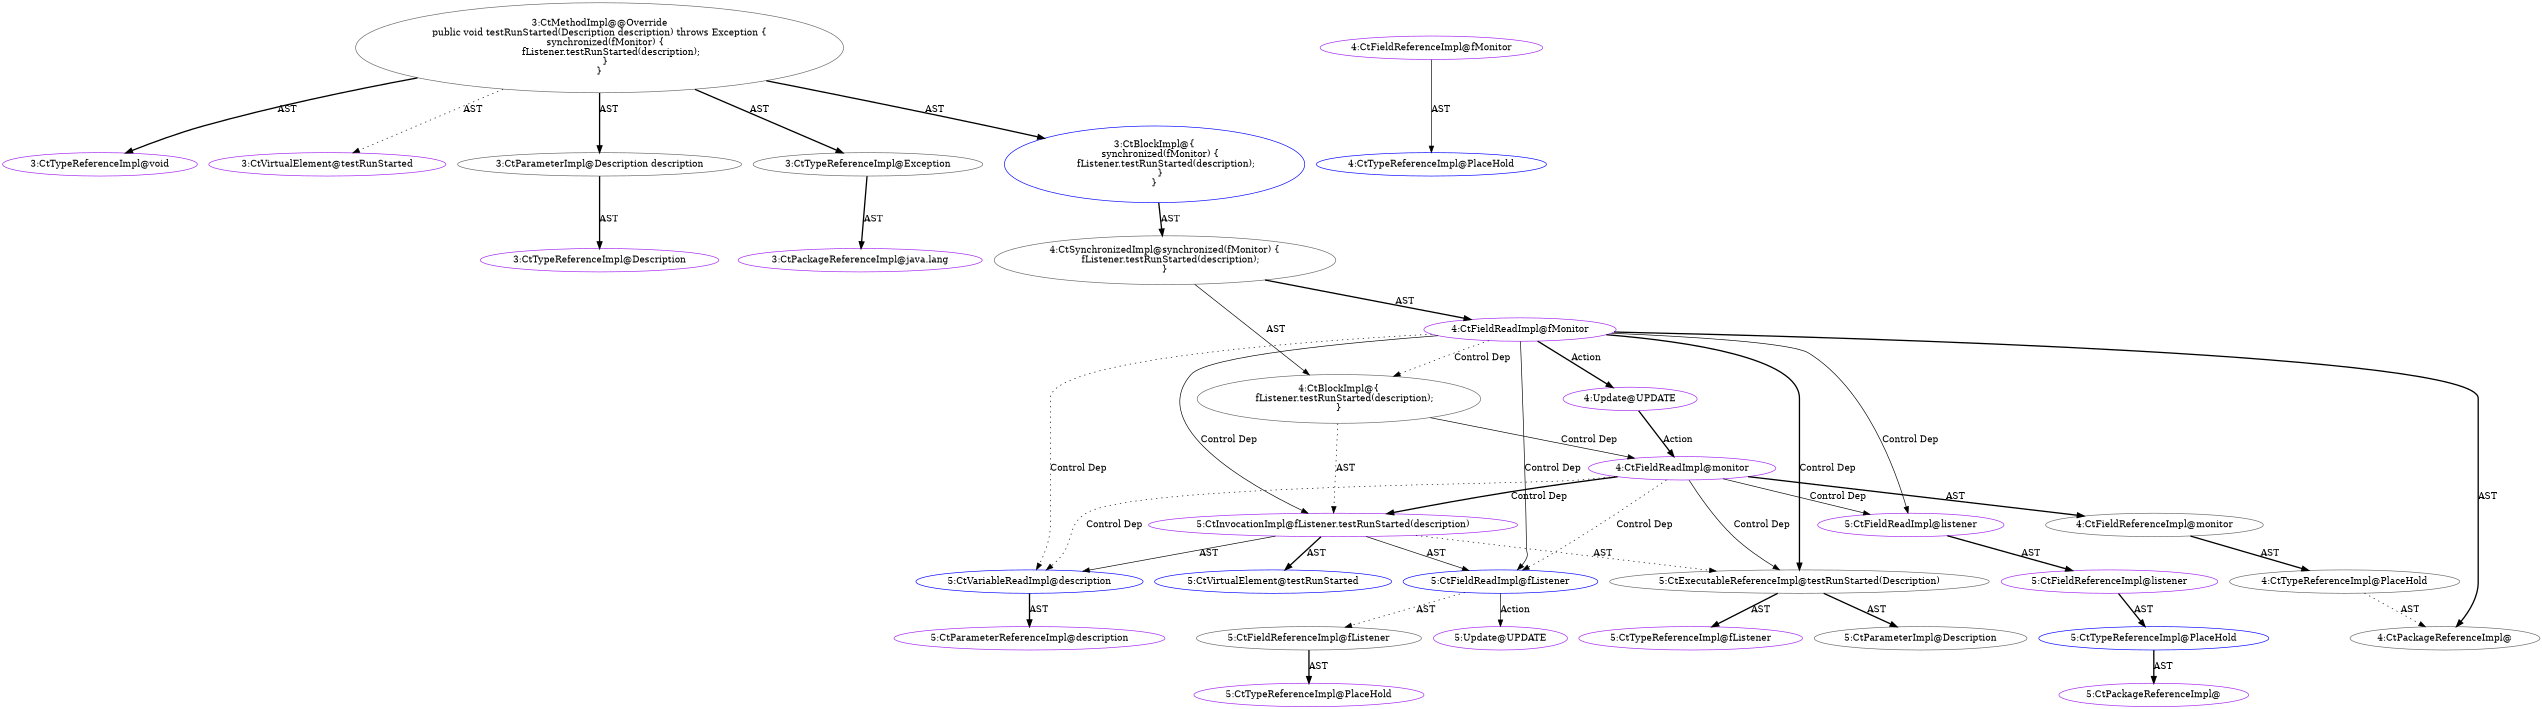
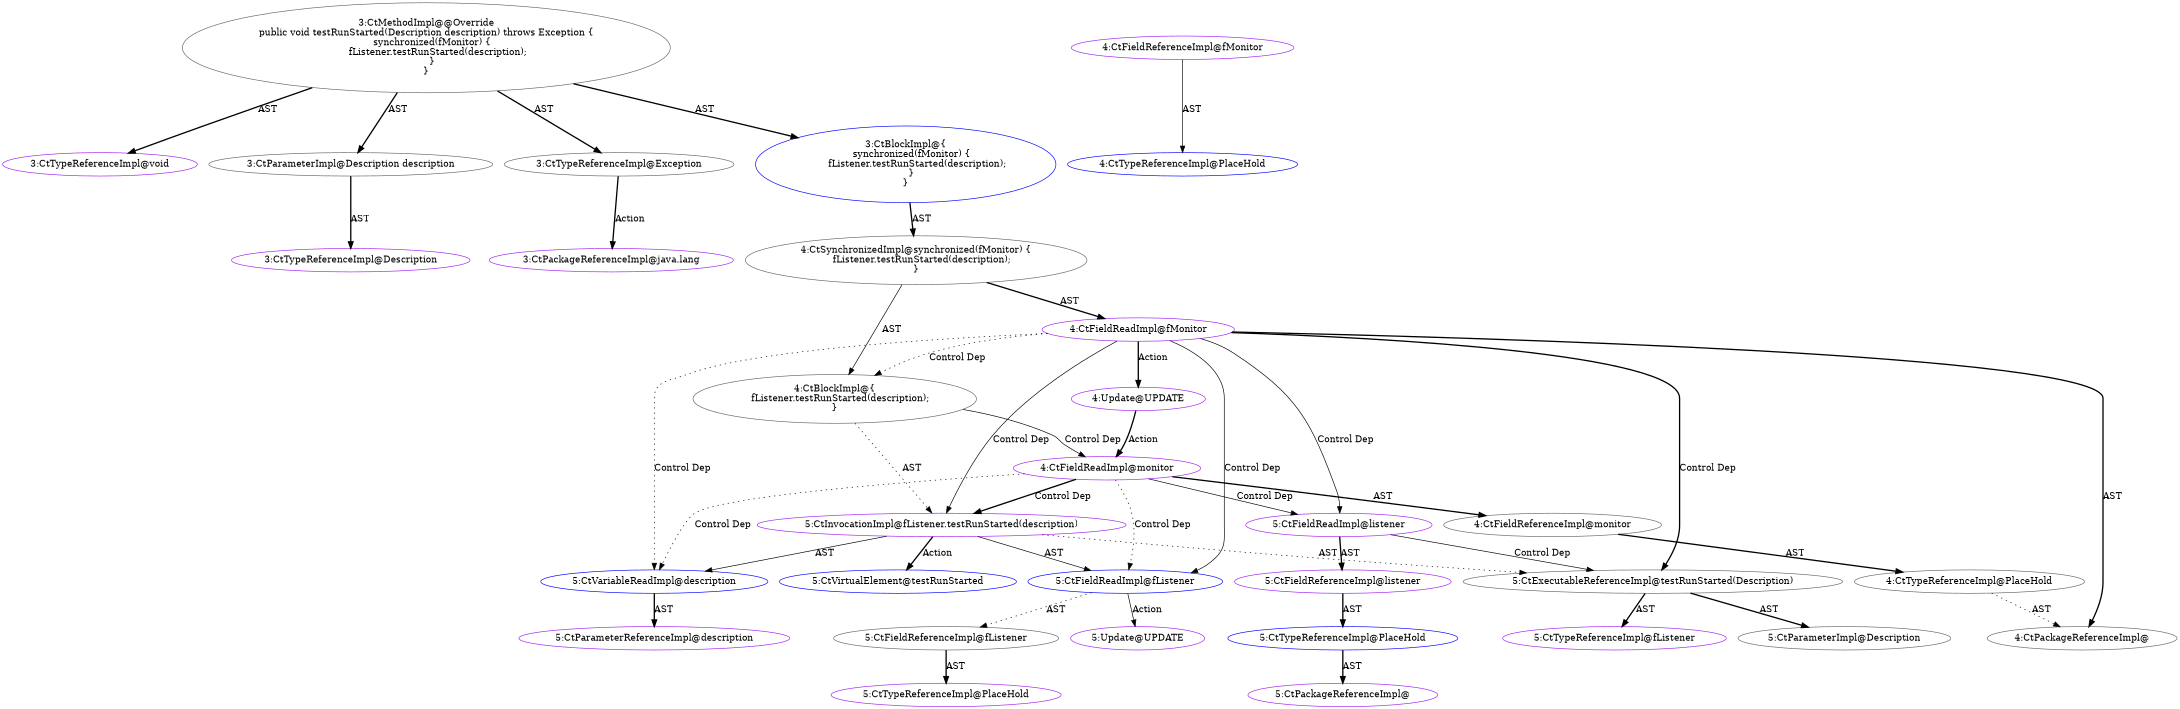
node "3:CtVirtualElement@testRunStarted": removed
edge "3:CtTypeReferenceImpl@Exception" -> "3:CtPackageReferenceImpl@java.lang": label "AST" -> "Action"
edge "4:CtFieldReadImpl@monitor" -> "5:CtExecutableReferenceImpl@testRunStarted(Description)": now "5:CtFieldReadImpl@listener" -> "5:CtExecutableReferenceImpl@testRunStarted(Description)"
edge "5:CtInvocationImpl@fListener.testRunStarted(description)" -> "5:CtVirtualElement@testRunStarted": label "AST" -> "Action"
